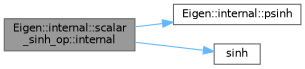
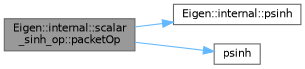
node "Eigen::internal::scalar _sinh_op::internal": label "Eigen::internal::scalar _sinh_op::internal" -> "Eigen::internal::scalar _sinh_op::packetOp"
node "sinh": label "sinh" -> "psinh"
